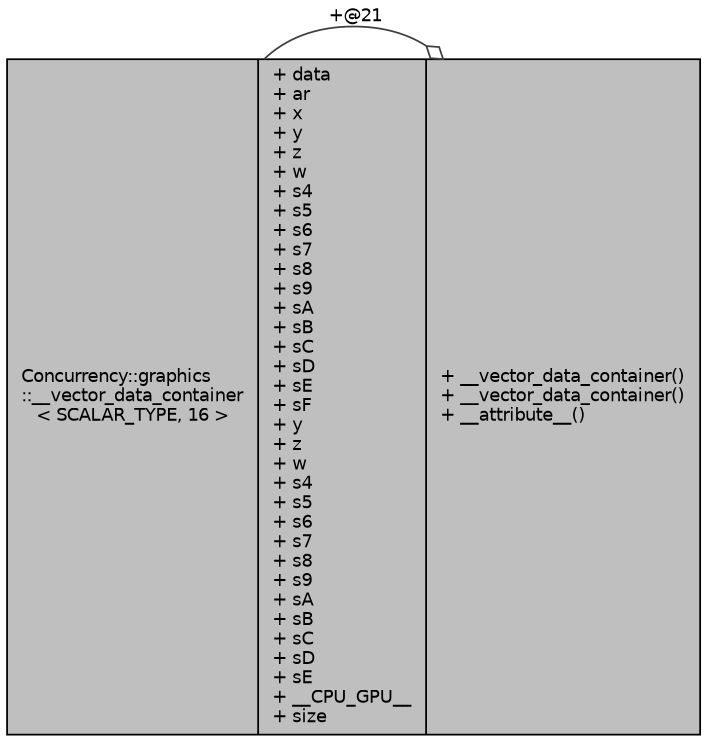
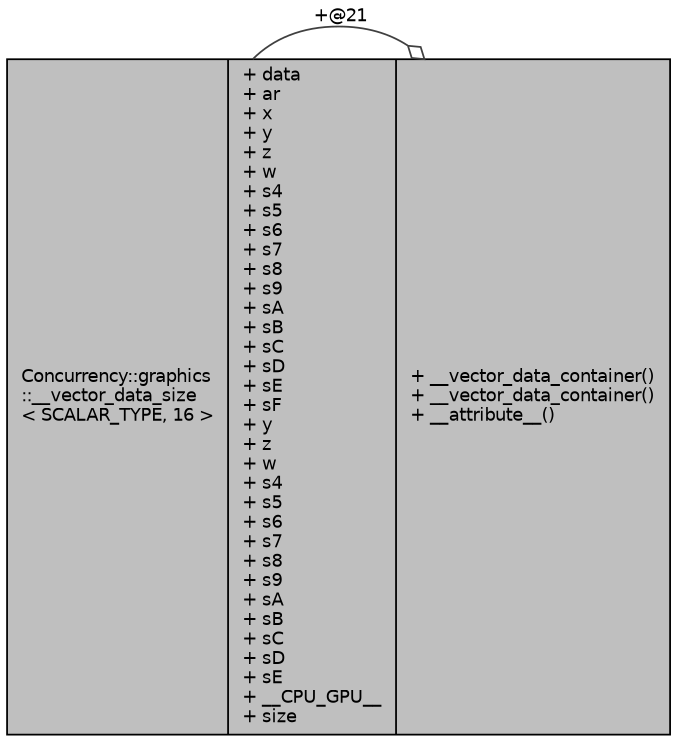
node "Concurrency::graphics": text "::__vector_data_container" -> "::__vector_data_size"
